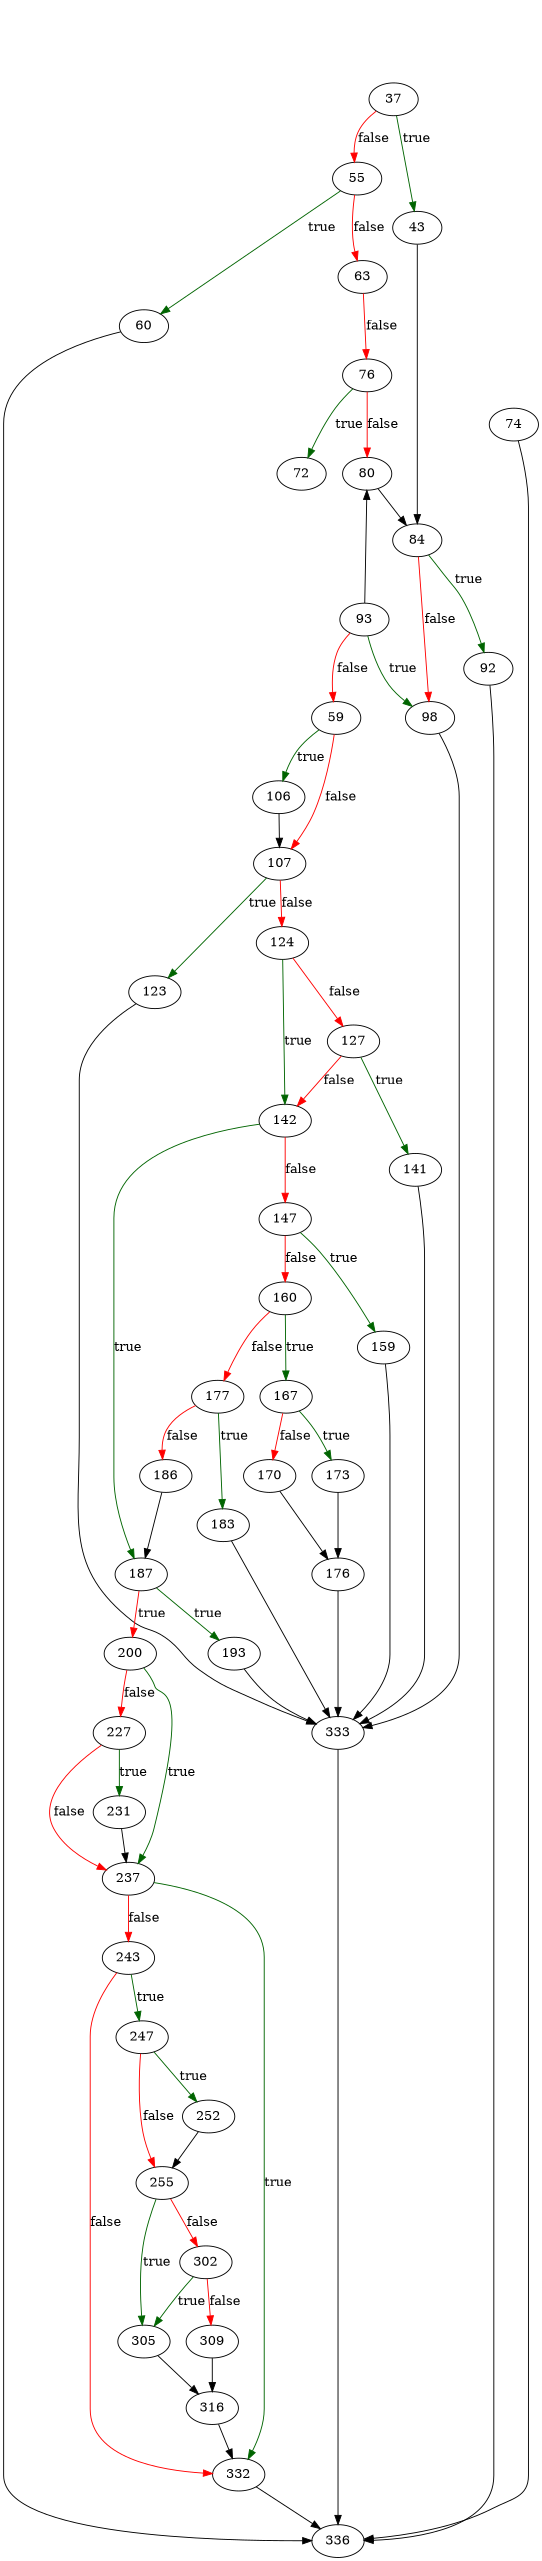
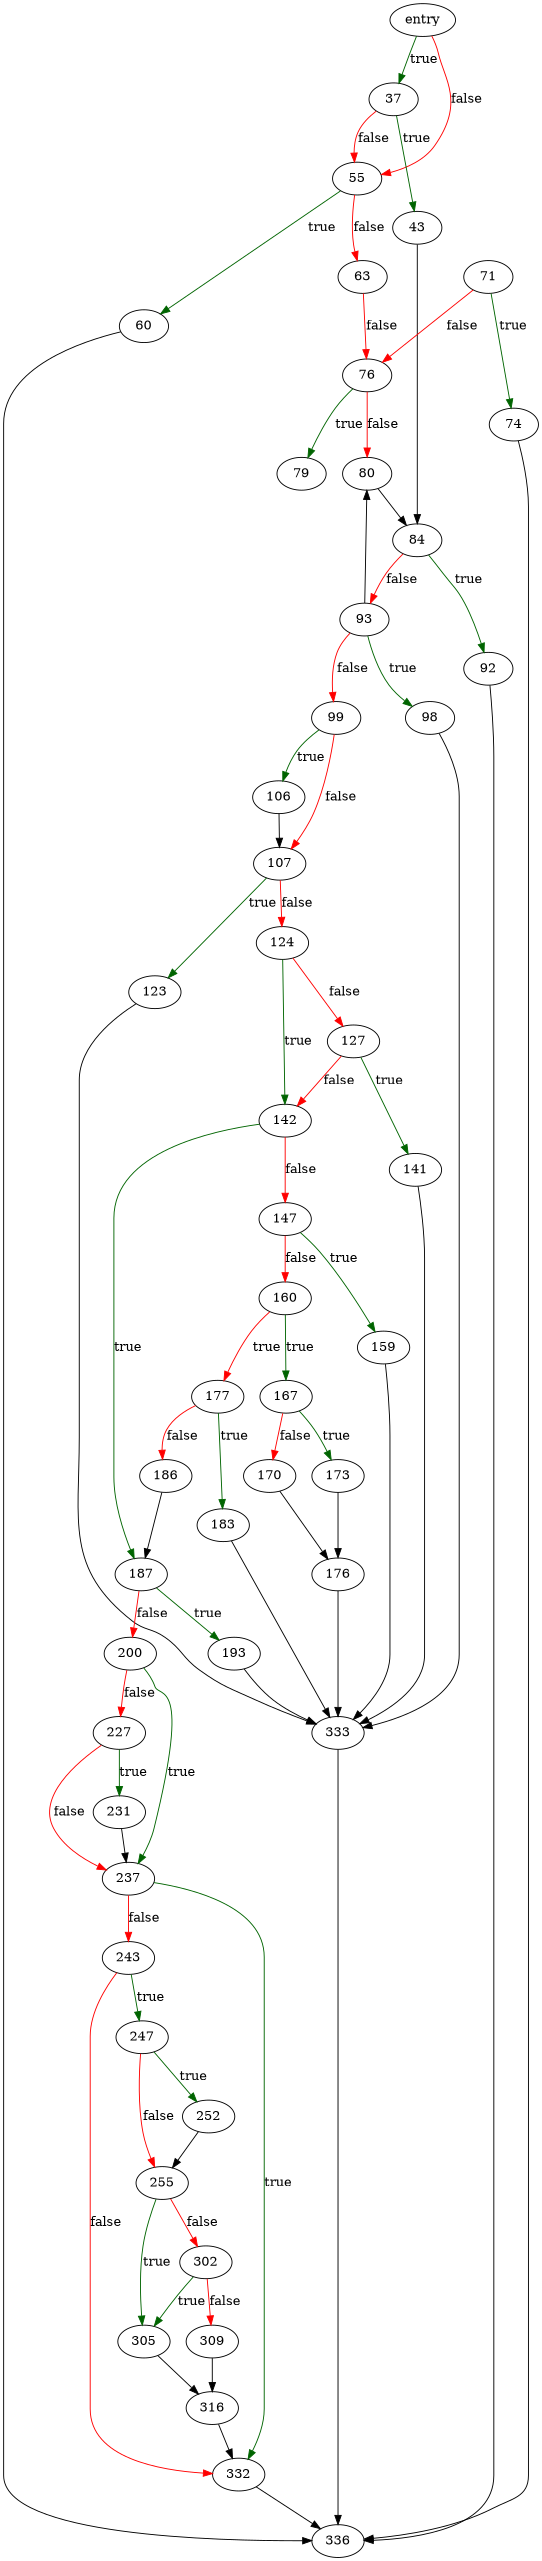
node "entry": added
node "71": added
node "72": label "72" -> "79"
edge "84" -> "98": now "84" -> "93"
node "59": label "59" -> "99"
edge "160" -> "177": label "false" -> "true"
edge "187" -> "200": label "true" -> "false"
